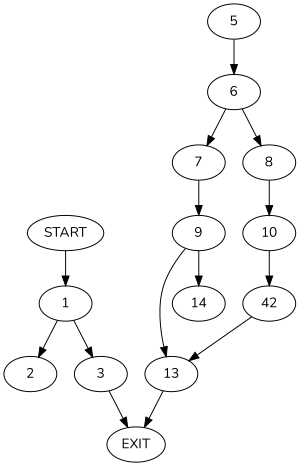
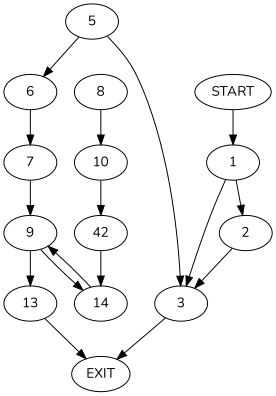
edge "6" -> "8": removed
edge "5" -> "3": added
edge "2" -> "3": added
edge "14" -> "9": added
edge "42" -> "13": now "42" -> "14"
